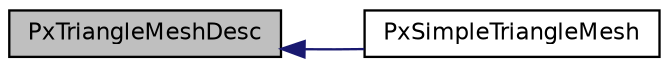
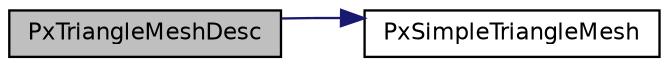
edge "PxSimpleTriangleMesh" -> "PxTriangleMeshDesc": reversed
